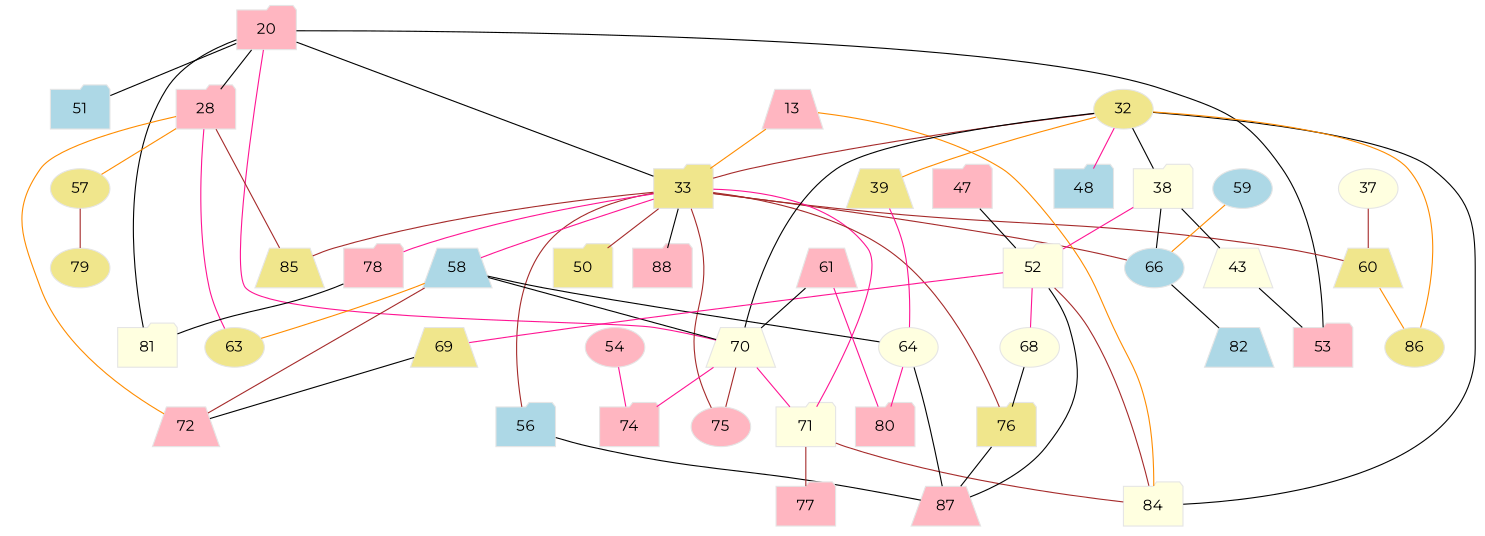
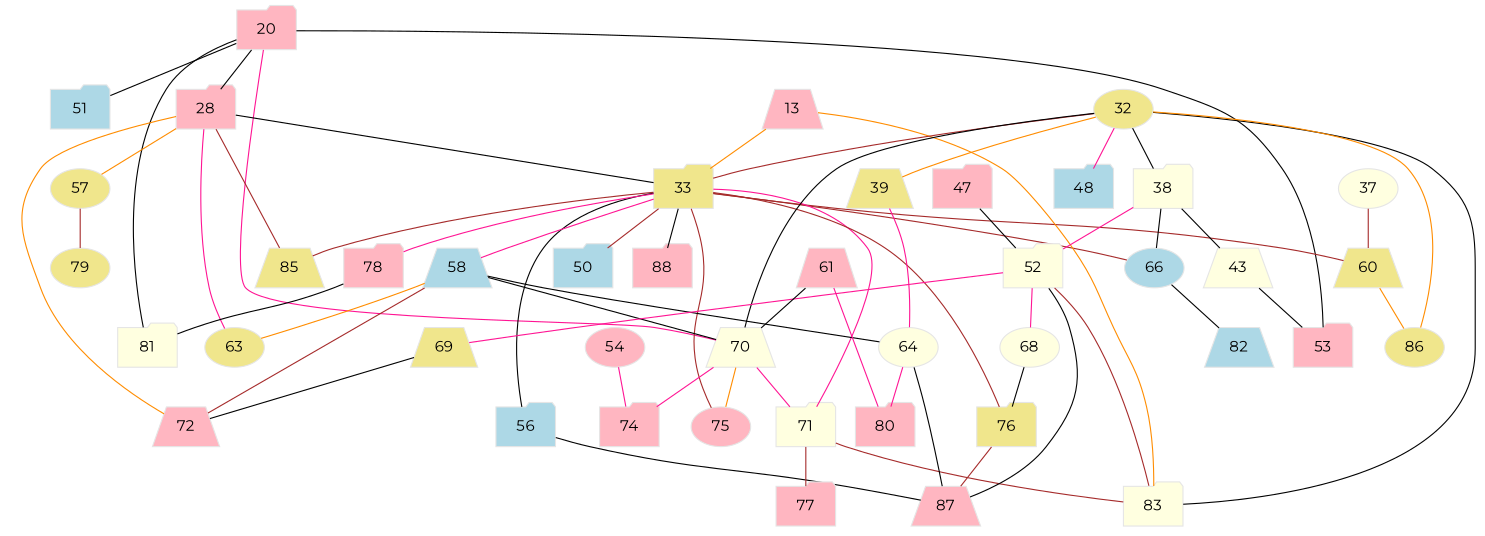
edge "20" -- "33": now "28" -- "33"
node "59": removed
edge "33" -- "56": color brown -> black
node "50": fillcolor khaki -> lightblue
edge "70" -- "75": color brown -> darkorange
edge "76" -- "87": color black -> brown
node "84": label "84" -> "83"
